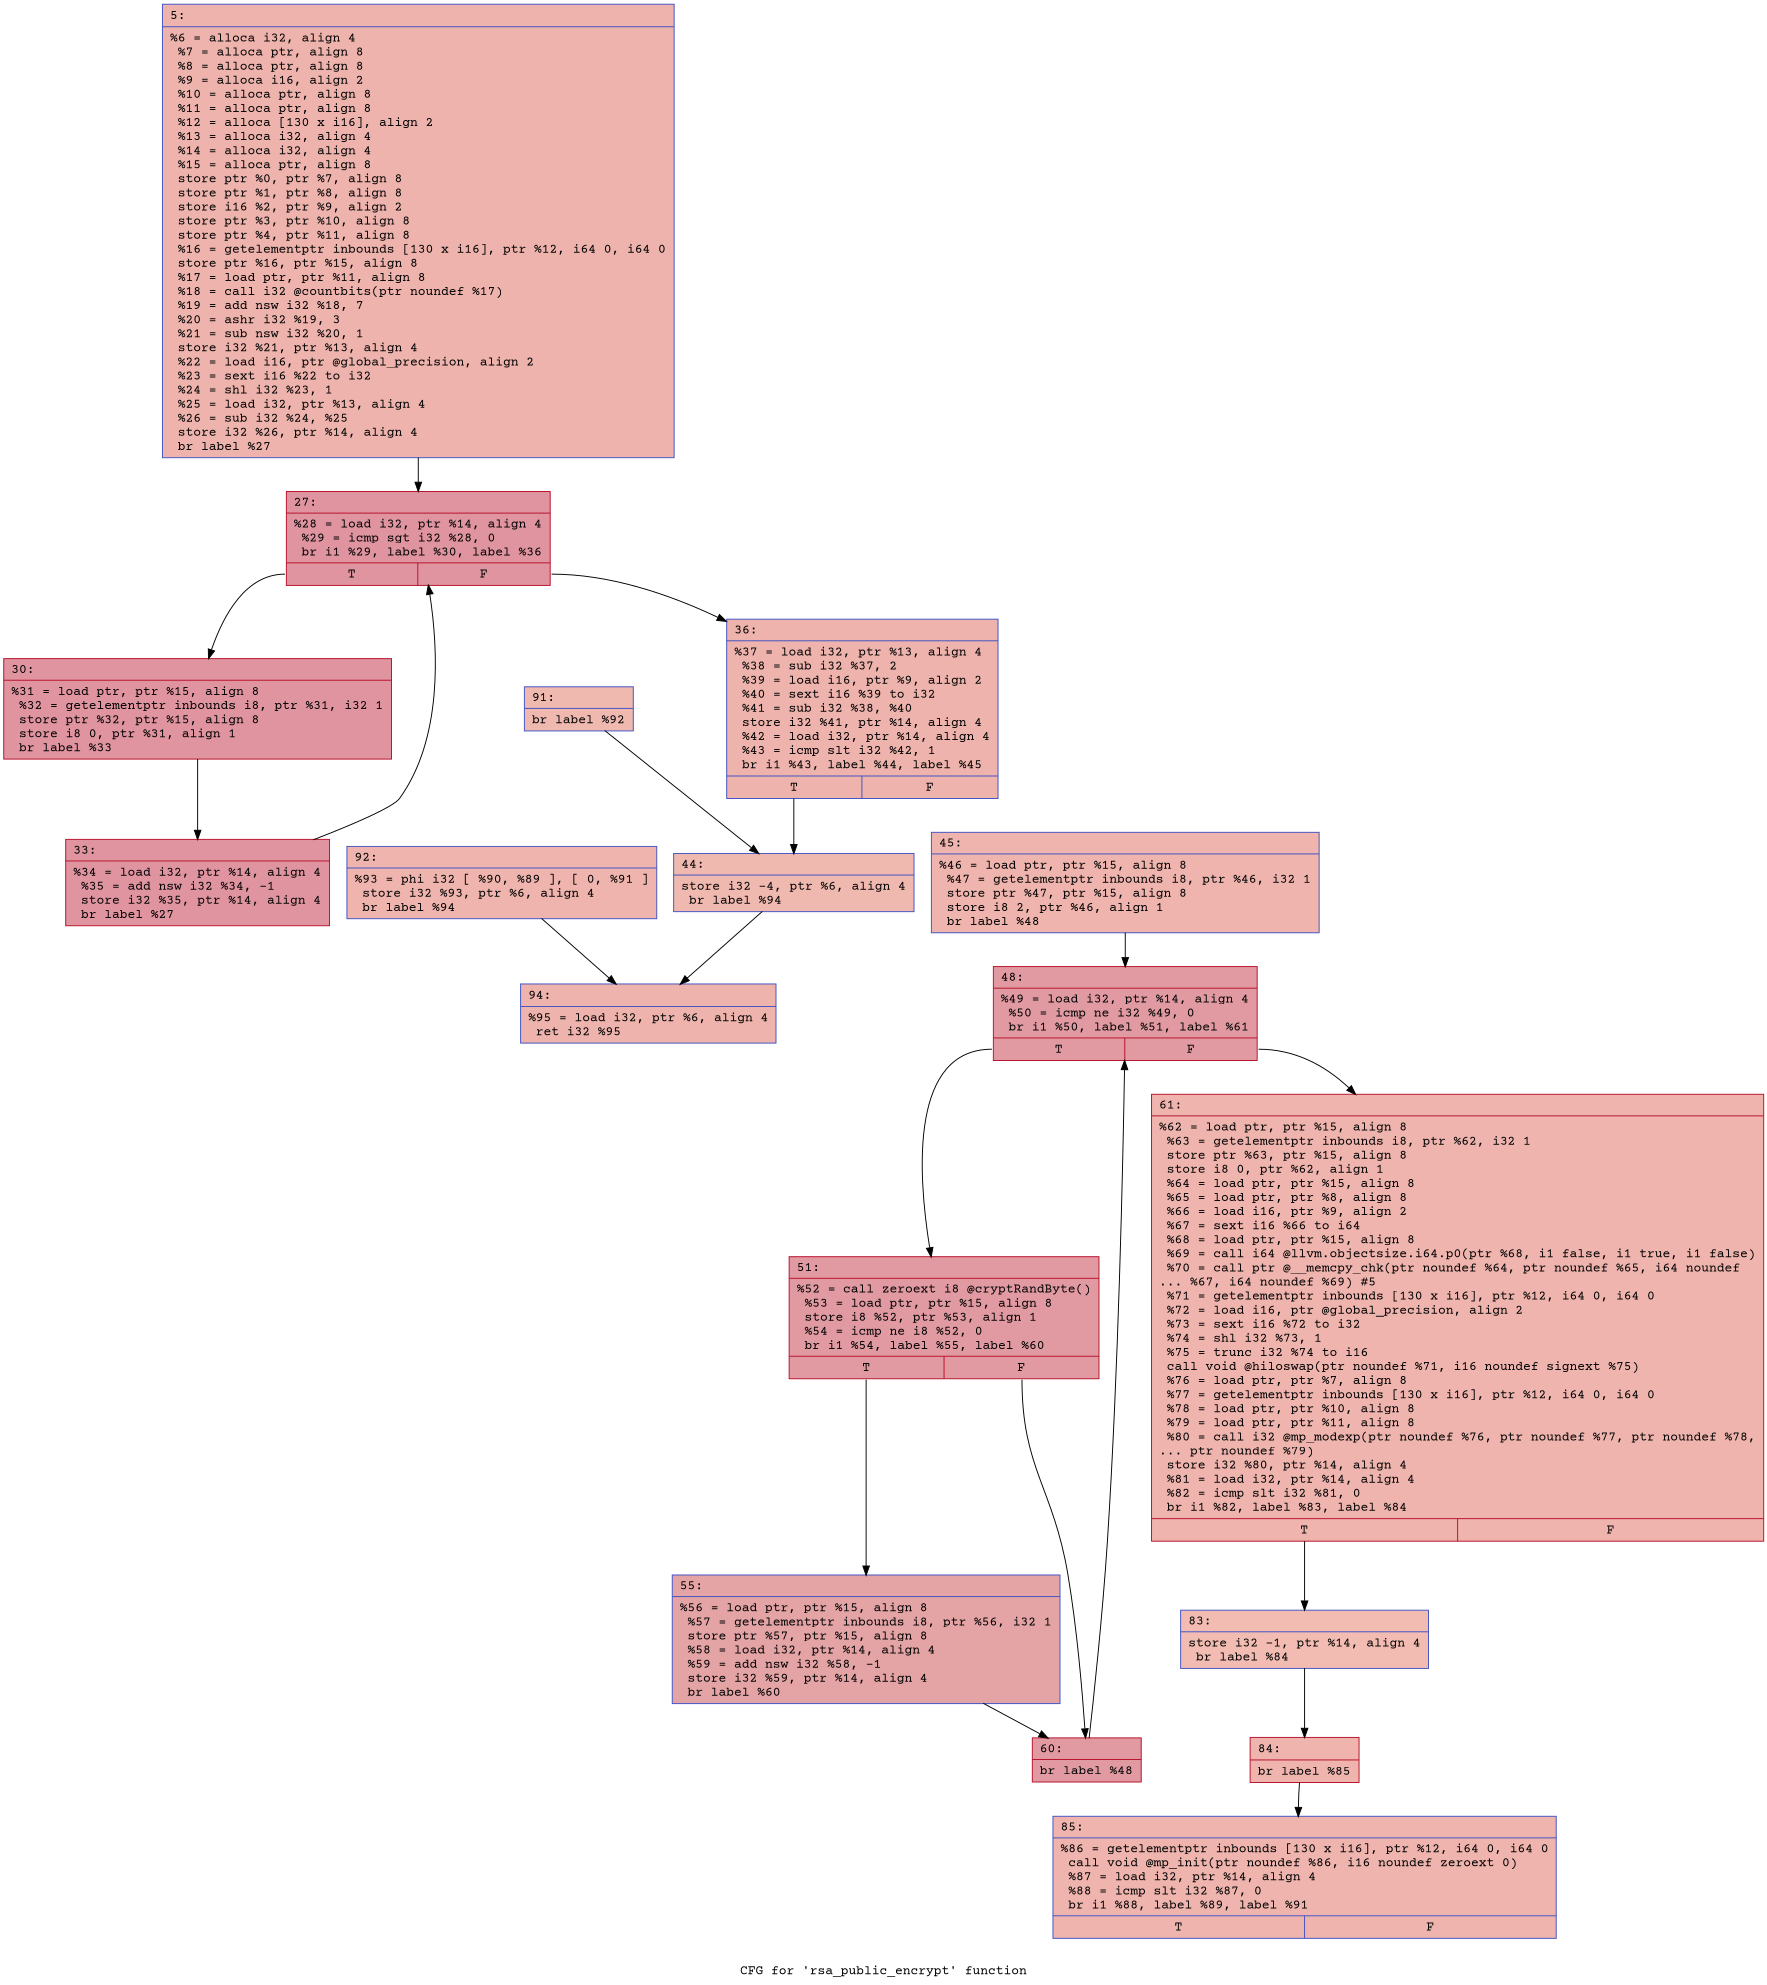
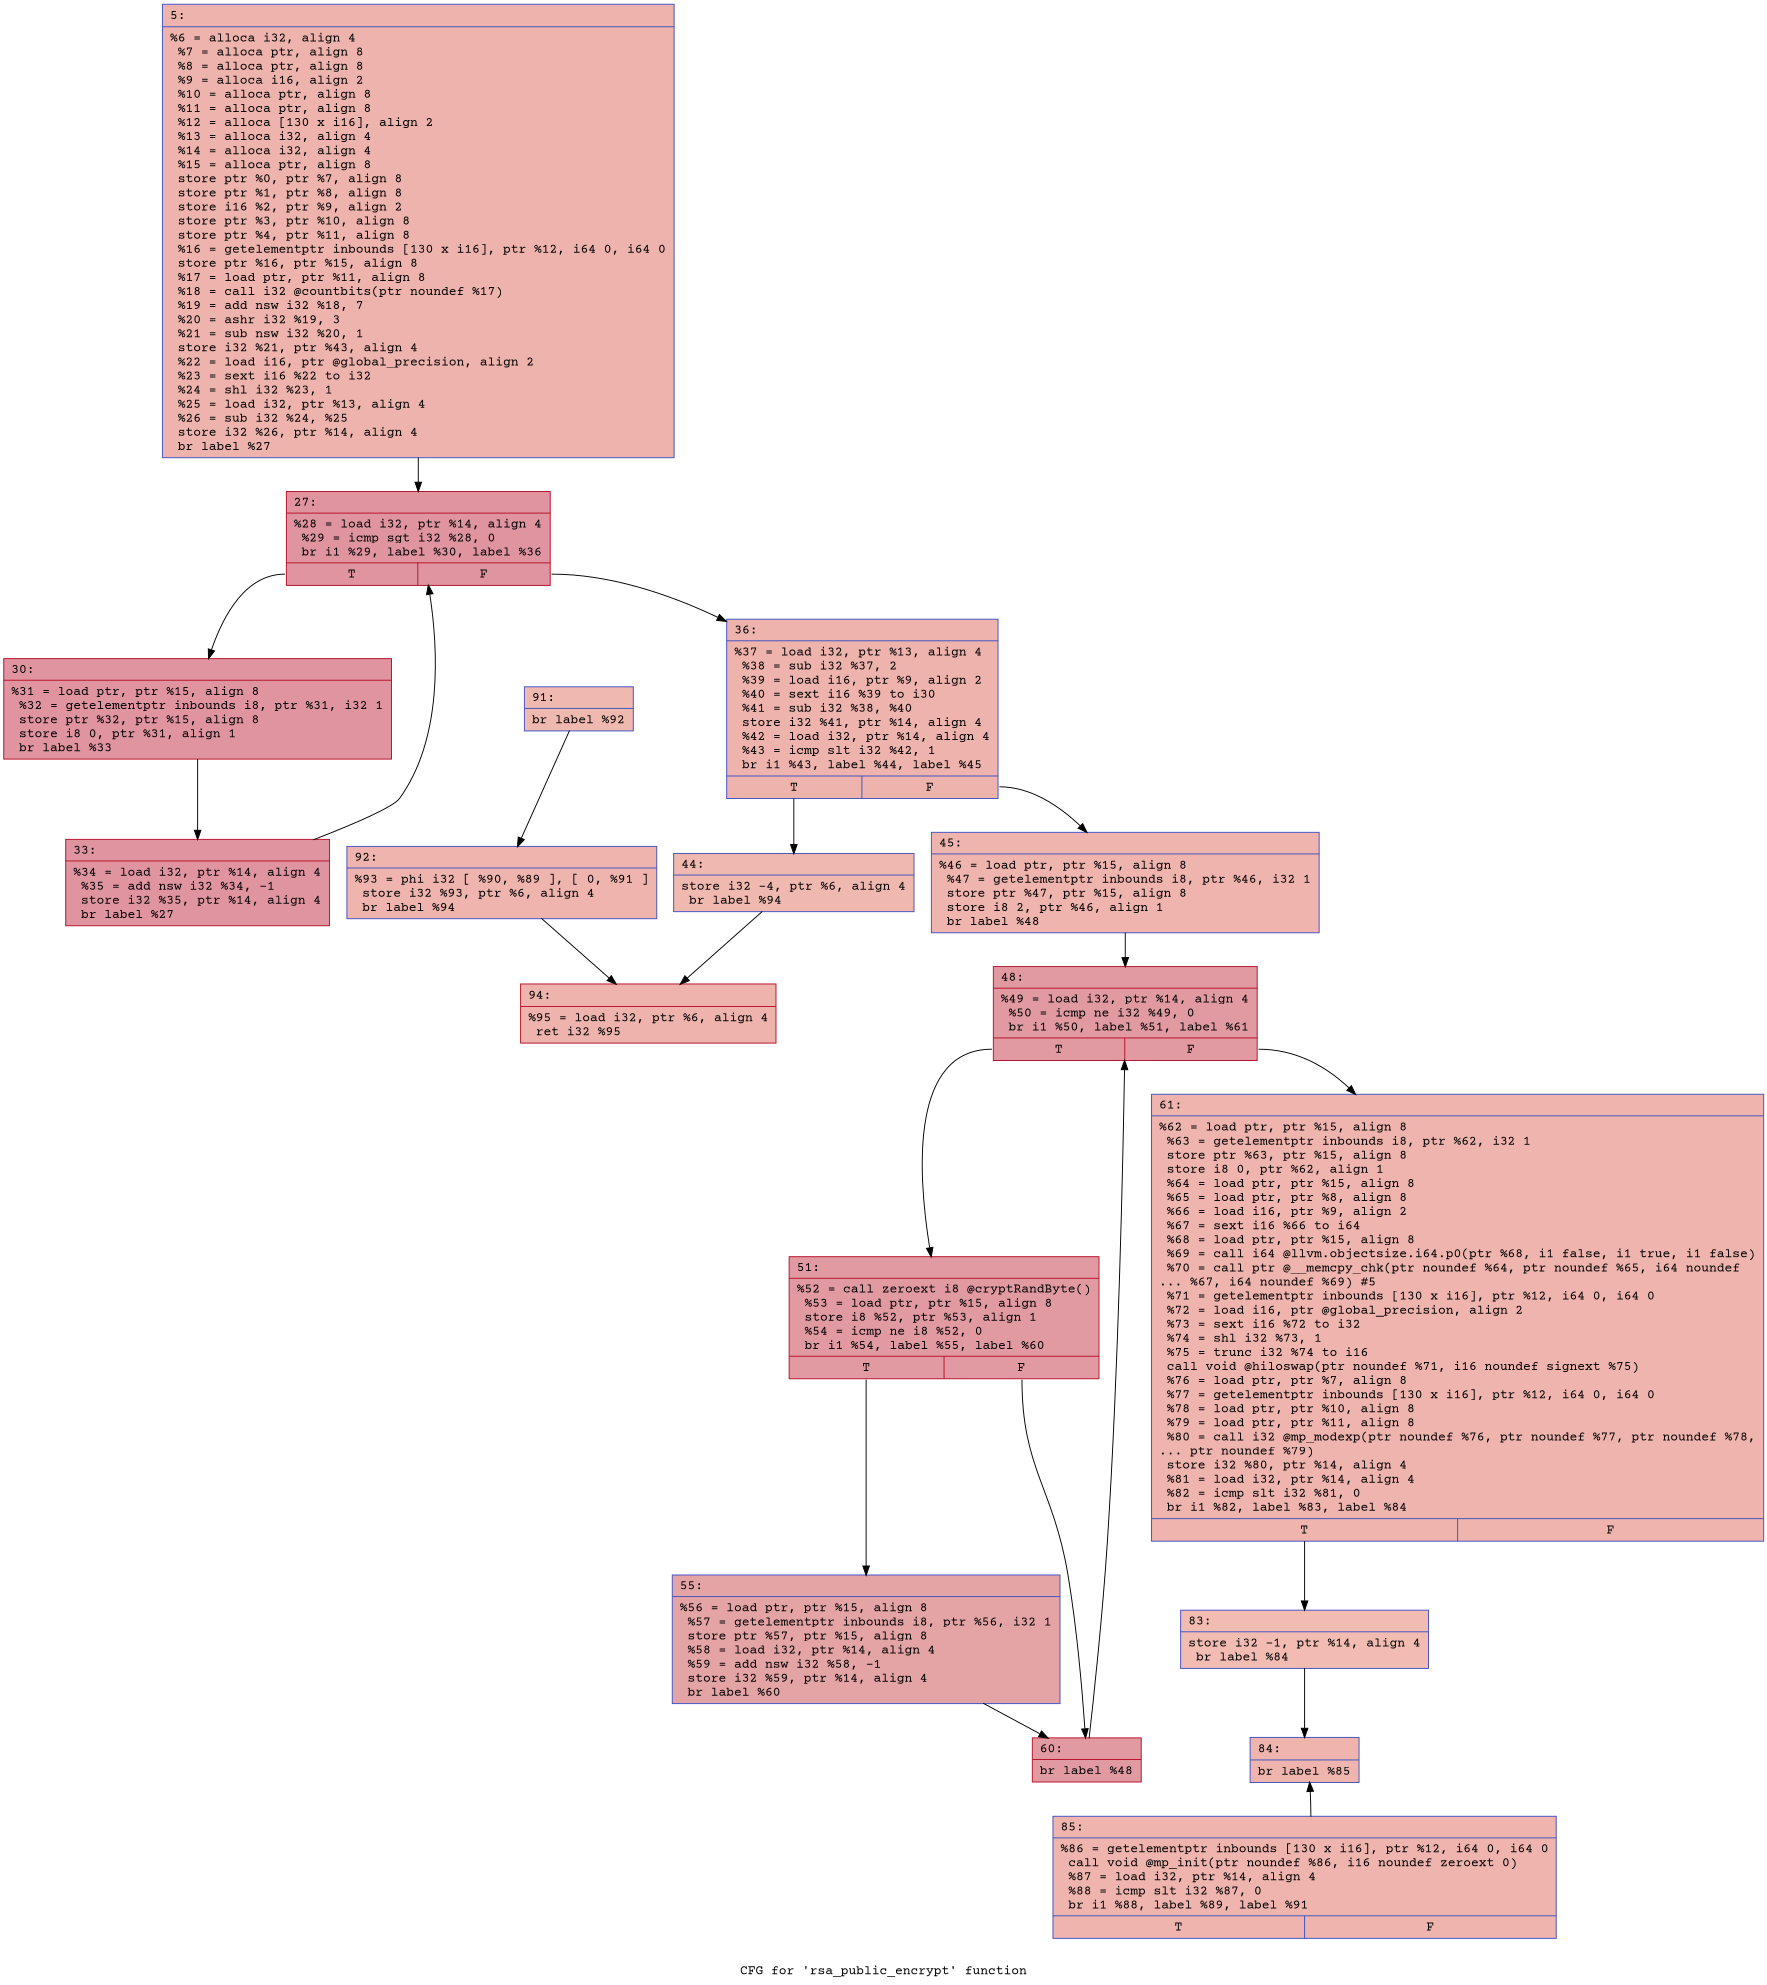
node "5:": text "store i32 %21, ptr %13, align 4" -> "store i32 %21, ptr %43, align 4"
node "36:": text "%40 = sext i16 %39 to i32" -> "%40 = sext i16 %39 to i30"
edge "91:" -> "44:": now "91:" -> "92:"
edge "36:" -> "45:": added
node "94:": color #3d50c3ff -> #b70d28ff
node "61:": color #b70d28ff -> #3d50c3ff
node "84:": color #b70d28ff -> #3d50c3ff
edge "84:" -> "85:": reversed
